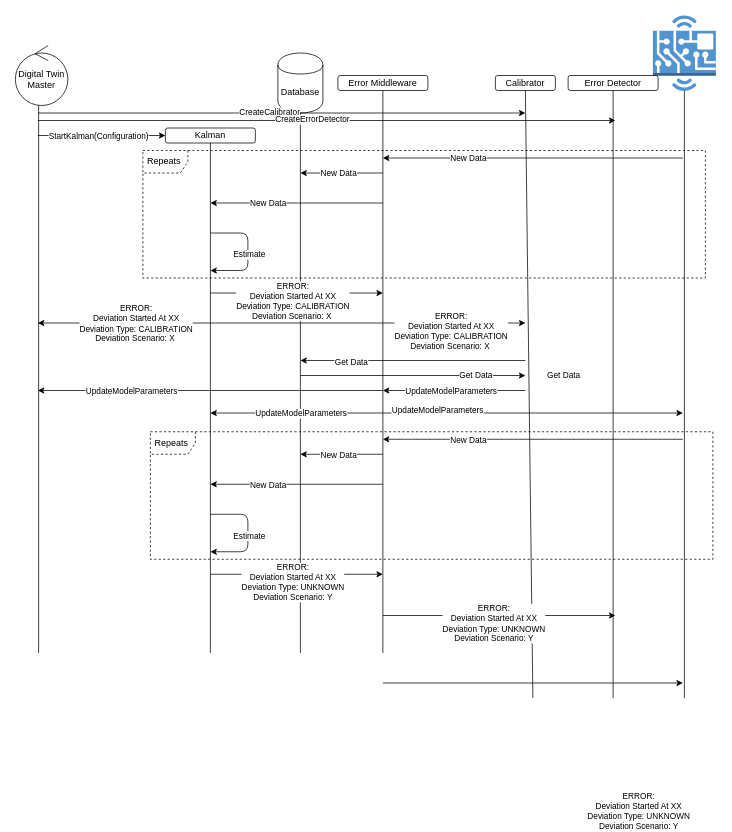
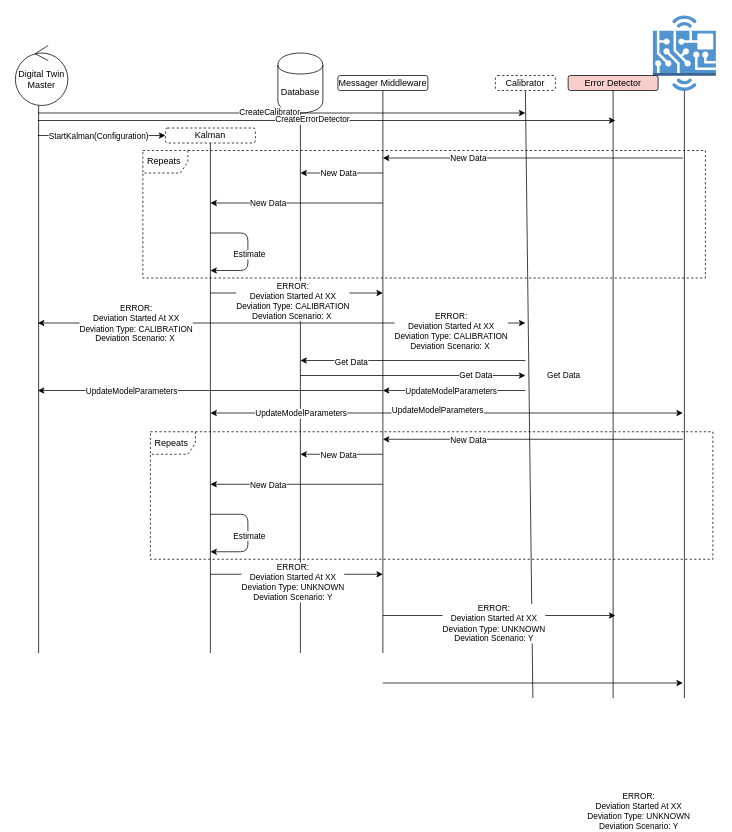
node "Error Middleware": label "Error Middleware" -> "Messager Middleware"
node "Calibrator": style solid -> dashed
node "Error Detector": fillcolor #ffffff -> #f8cecc
node "Kalman": style solid -> dashed
